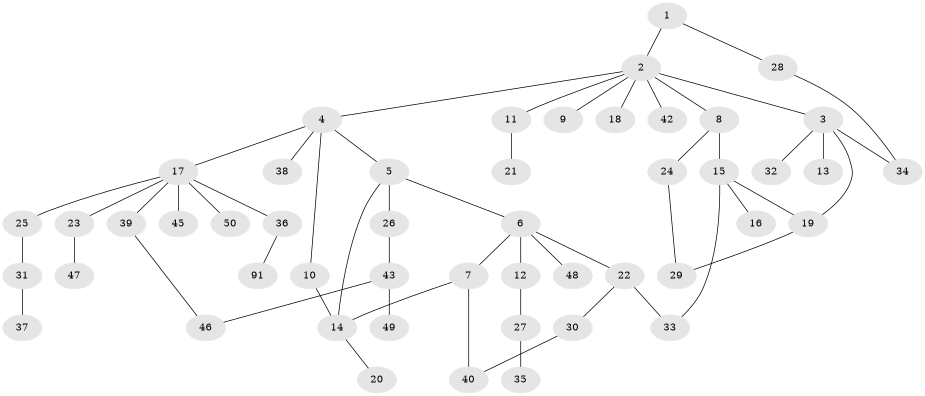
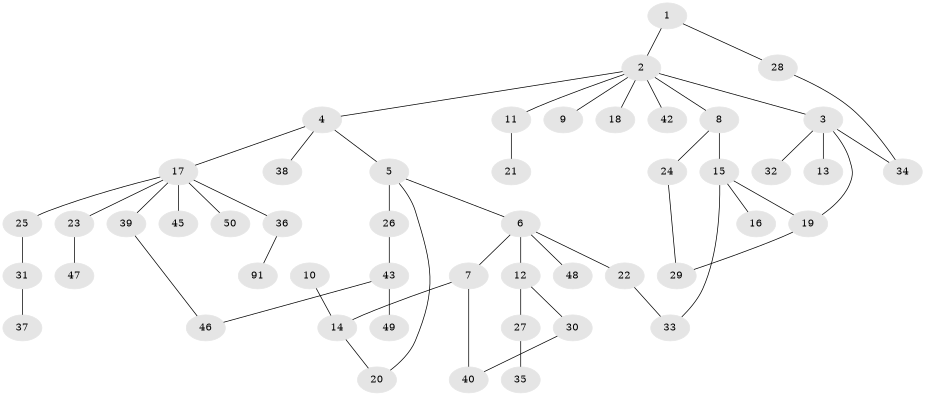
edge "4" -- "10": removed
edge "5" -- "14": now "5" -- "20"
edge "22" -- "30": now "12" -- "30"
